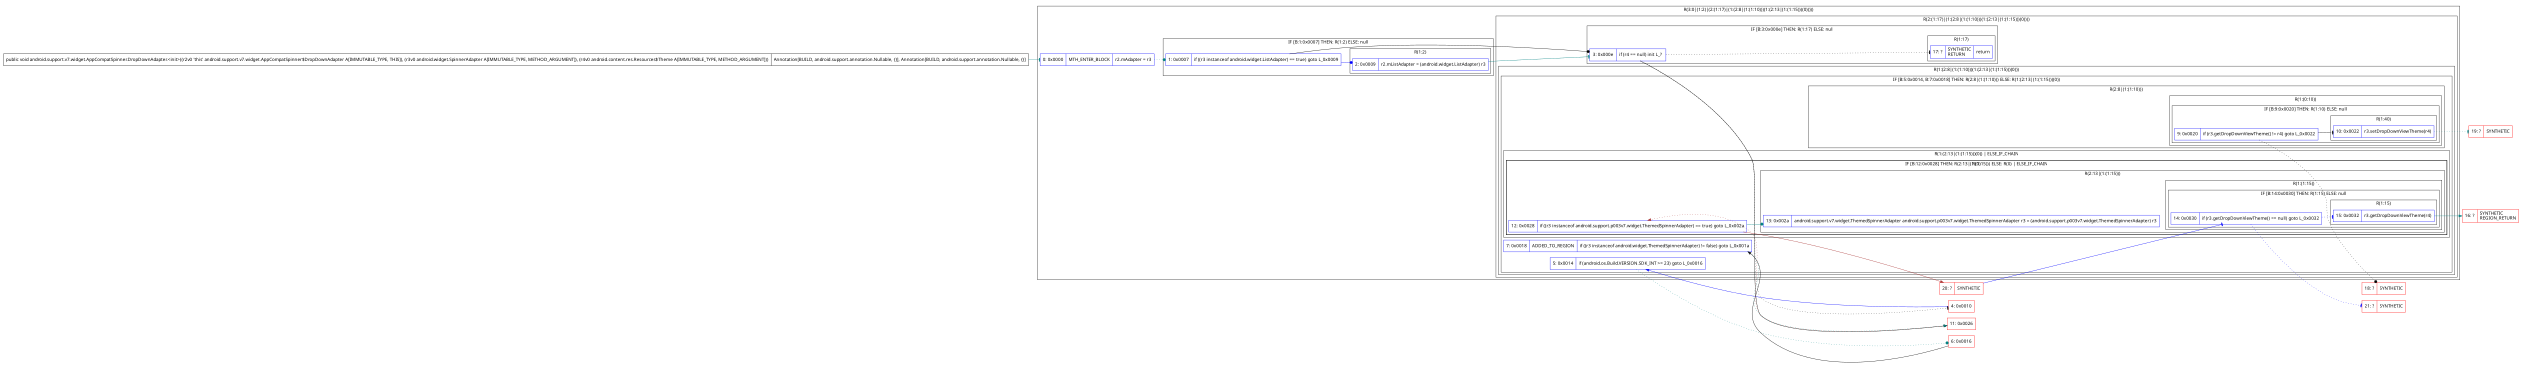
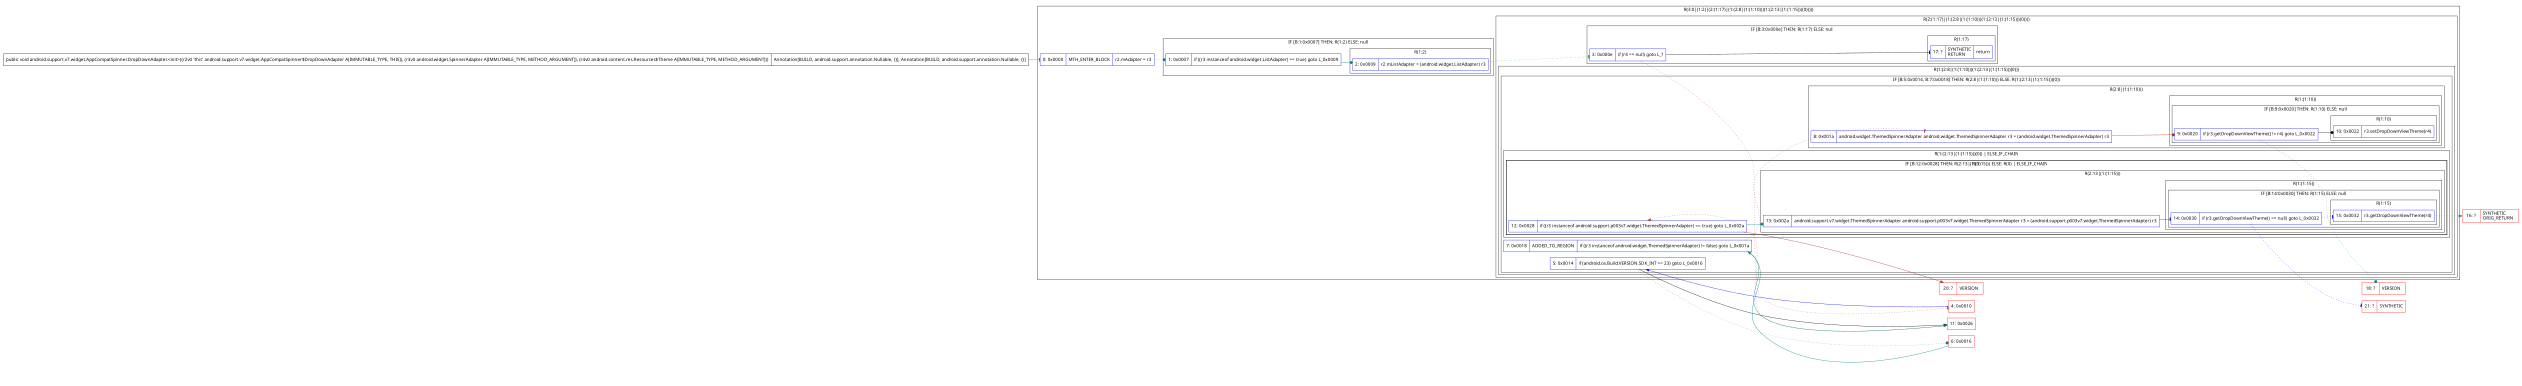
edge "1: 0x0007" -> "3: 0x000e": removed
edge "3: 0x000e" -> "17: ?": style dotted -> solid
node "3: 0x000e": text "if (r4 == null) init L_?" -> "if (r4 == null) goto L_?"
edge "2: 0x0009" -> "3: 0x000e": style solid -> dotted
edge "1: 0x0007" -> "2: 0x0009": color blue -> teal
cluster "R(1:(0:10))": label "R(1:(0:10))" -> "R(1:(1:10))"
cluster "R(1:40)": label "R(1:40)" -> "R(1:10)"
node "19: ?": removed
edge "9: 0x0020" -> "10: 0x0022": arrowhead tee -> dot
node "8: 0x001a": added
edge "9: 0x0020" -> "18: ?": color black -> teal
edge "15: 0x0032" -> "16: ?": style solid -> dotted
node "16: ?": text "REGION_RETURN" -> "ORIG_RETURN"
edge "20: ?" -> "14: 0x0030": now "13: 0x002a" -> "14: 0x0030"
edge "3: 0x000e" -> "11: 0x0026": now "5: 0x0014" -> "11: 0x0026"
node "20: ?": text "SYNTHETIC" -> "VERSION"
node "18: ?": text "SYNTHETIC" -> "VERSION"
edge "3: 0x000e" -> "4: 0x0010": color black -> brown
edge "7: 0x0018" -> "11: 0x0026": style dotted -> solid
edge "6: 0x0016" -> "7: 0x0018": color black -> teal
